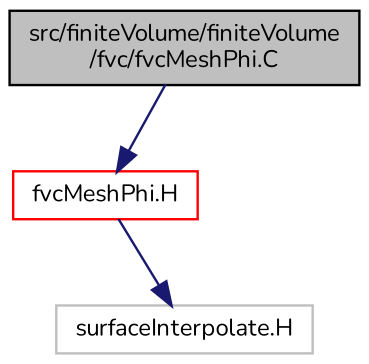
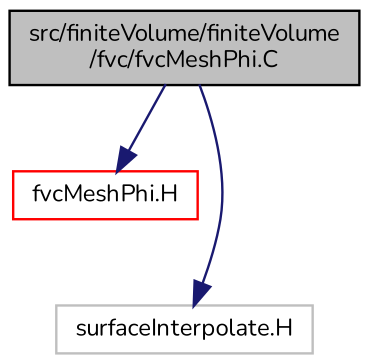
edge "fvcMeshPhi.H" -> "surfaceInterpolate.H": now "src/finiteVolume/finiteVolume /fvc/fvcMeshPhi.C" -> "surfaceInterpolate.H"
